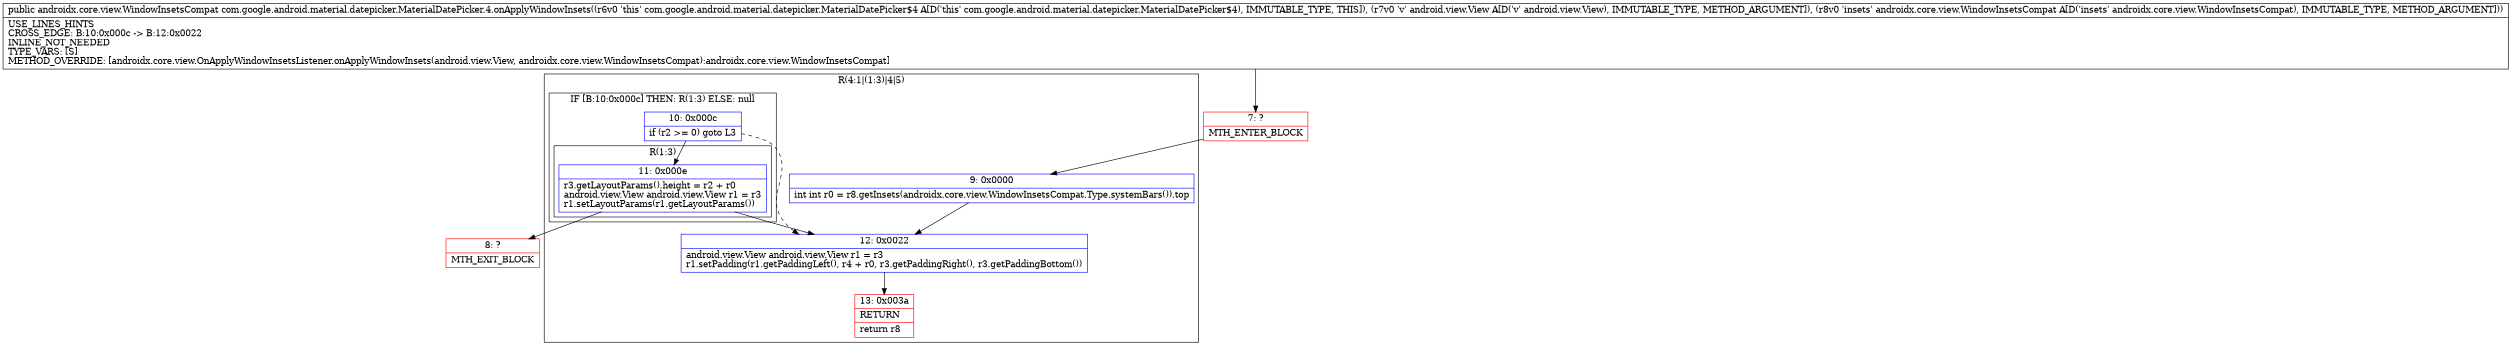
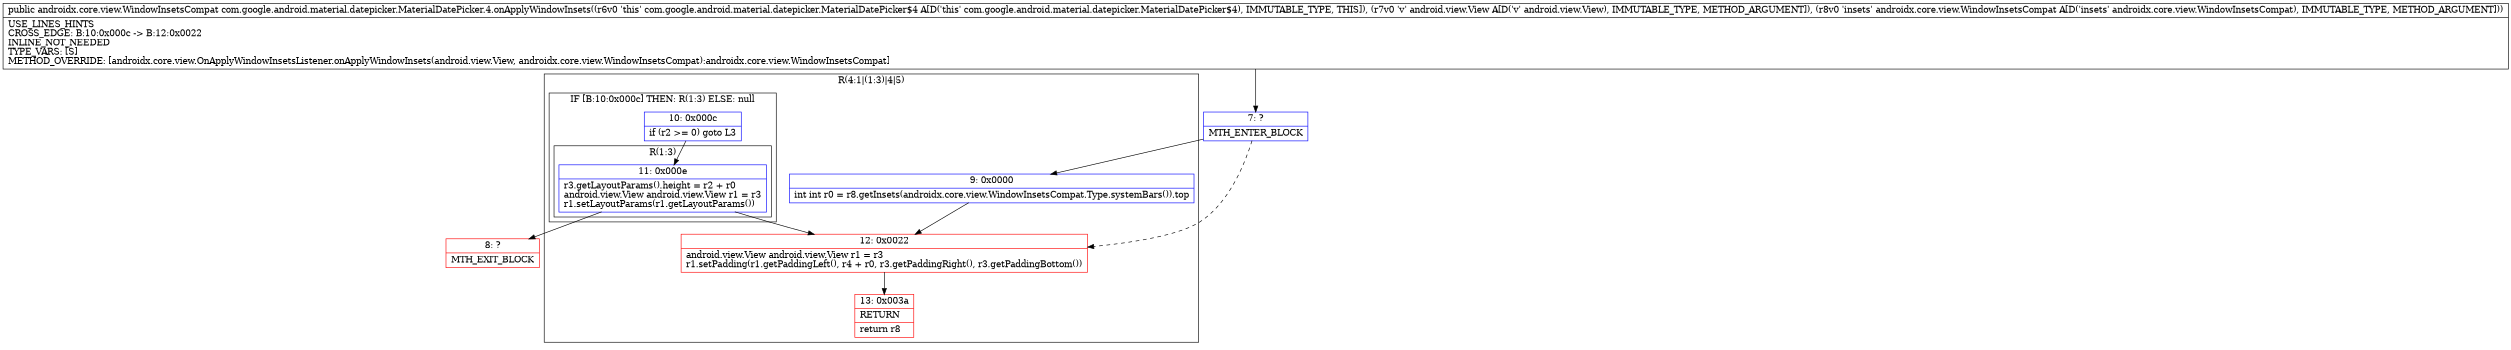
node "7: ?": color red -> blue
edge "10: 0x000c" -> "12: 0x0022": now "7: ?" -> "12: 0x0022"
node "12: 0x0022": color blue -> red
